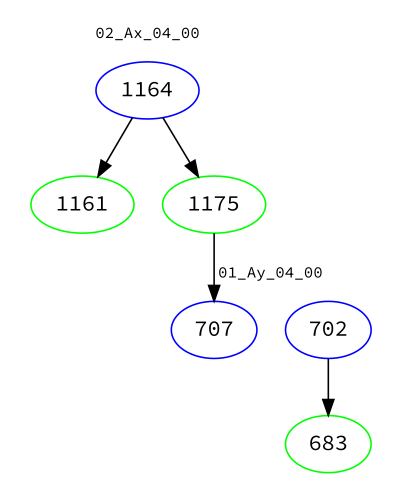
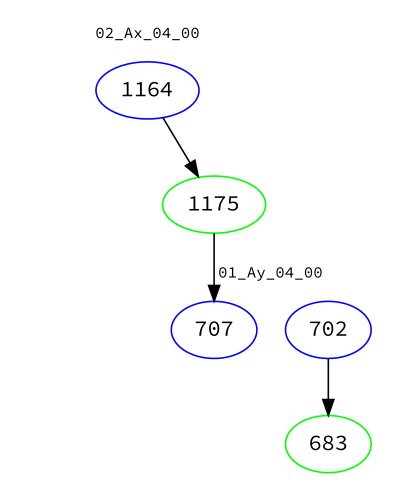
node "1161": removed
